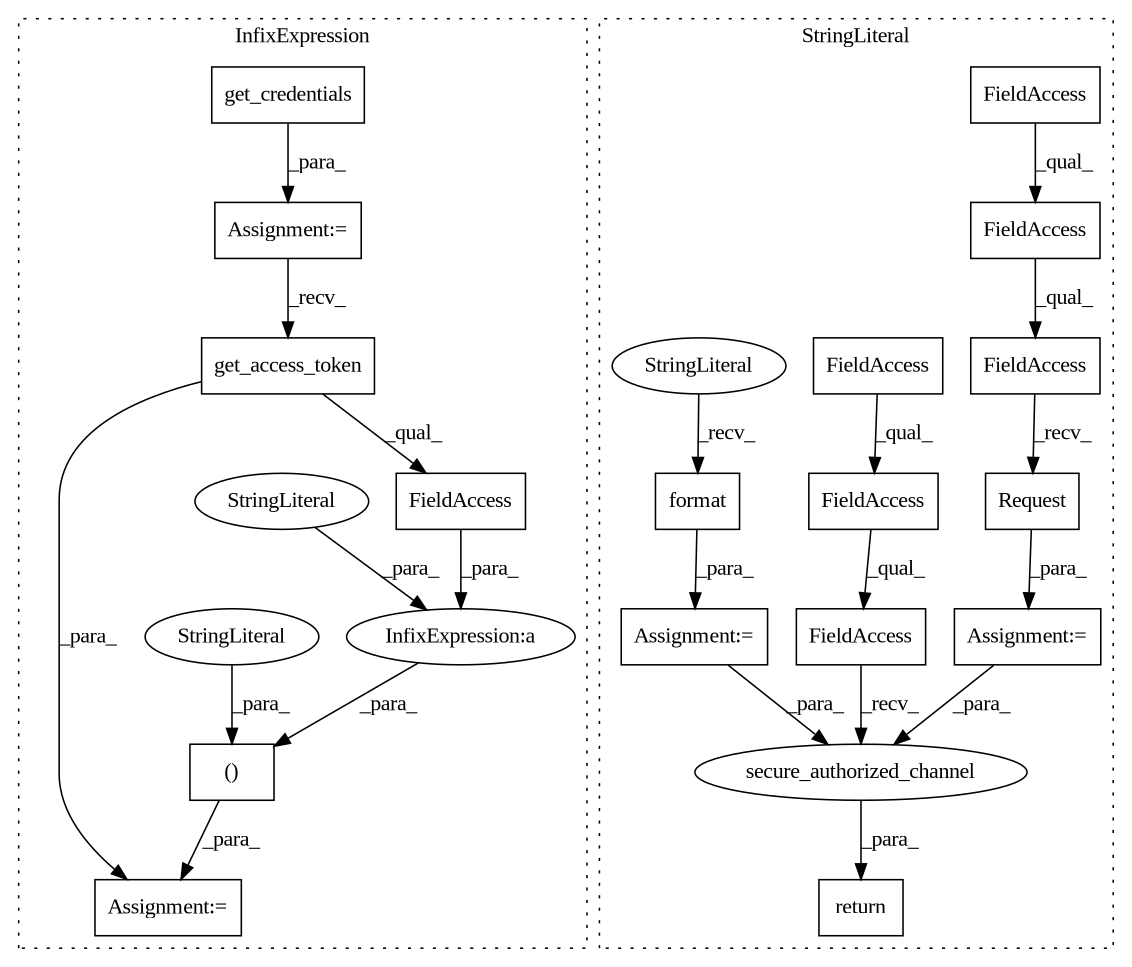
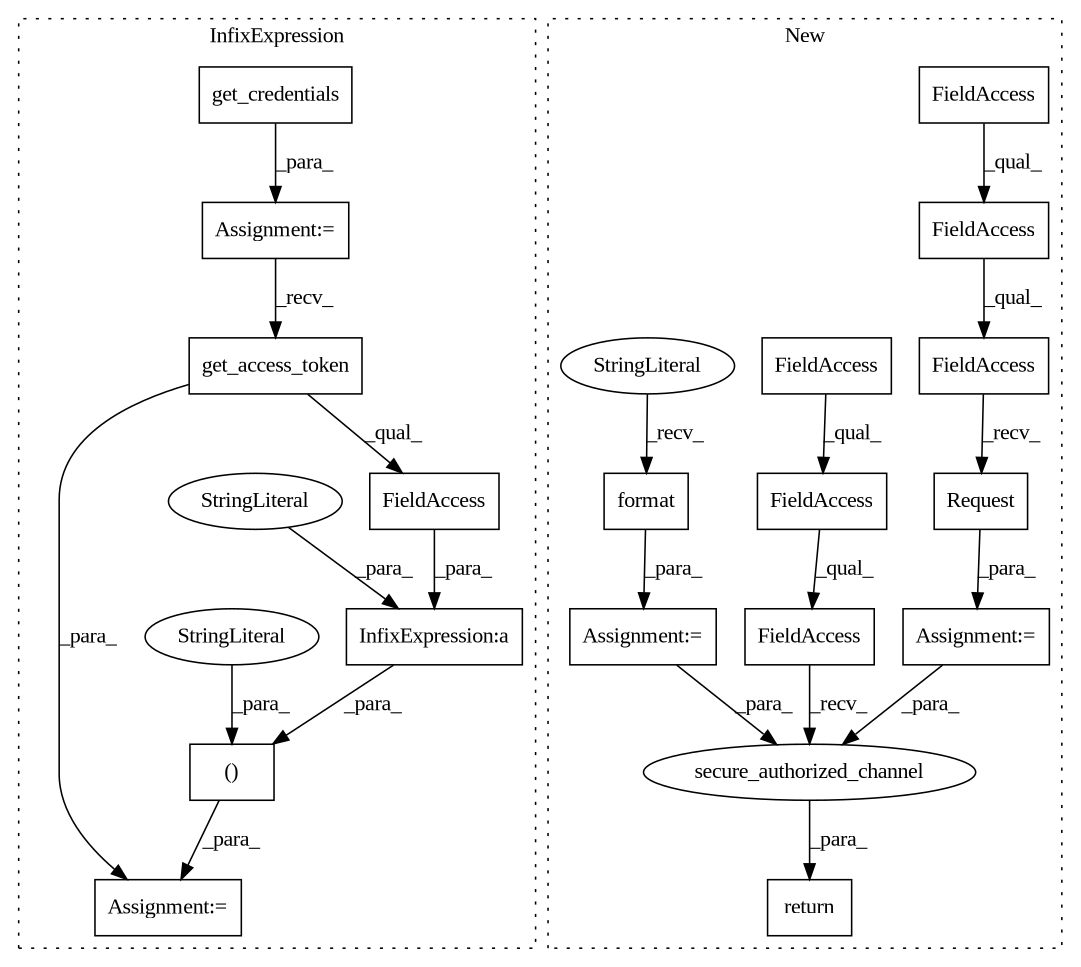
cluster "StringLiteral": label "StringLiteral" -> "New"
node "InfixExpression:a": shape ellipse -> box
